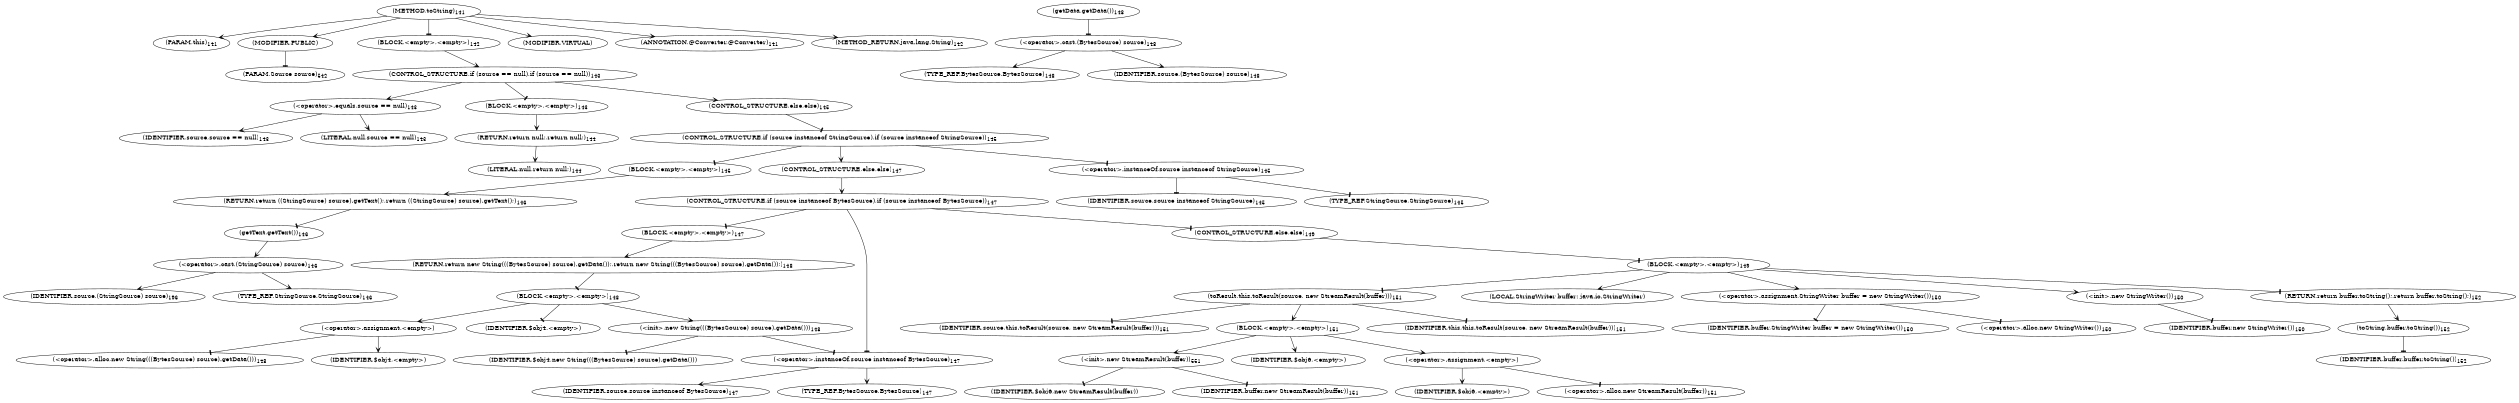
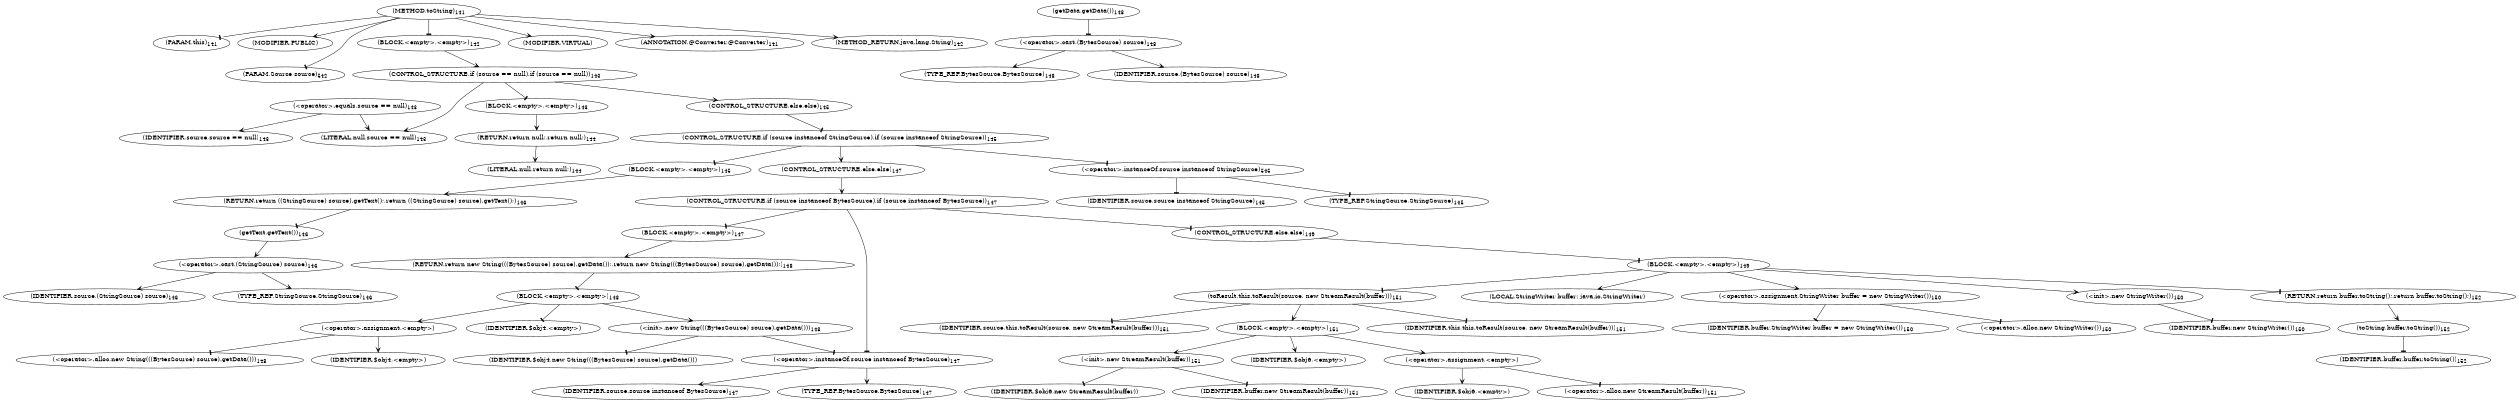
edge "(METHOD,toString)" -> "(PARAM,this)": arrowhead vee -> tee
edge "(MODIFIER,PUBLIC)" -> "(PARAM,Source source)": now "(METHOD,toString)" -> "(PARAM,Source source)"
edge "(CONTROL_STRUCTURE,if (source == null),if (source == null))" -> "(<operator>.equals,source == null)": now "(CONTROL_STRUCTURE,if (source == null),if (source == null))" -> "(LITERAL,null,source == null)"
node "(<operator>.instanceOf,source instanceof StringSource)": text "145" -> "545"
node "(IDENTIFIER,source,(StringSource) source)": text "196" -> "146"
node "(<init>,new StreamResult(buffer))": text "551" -> "151"
